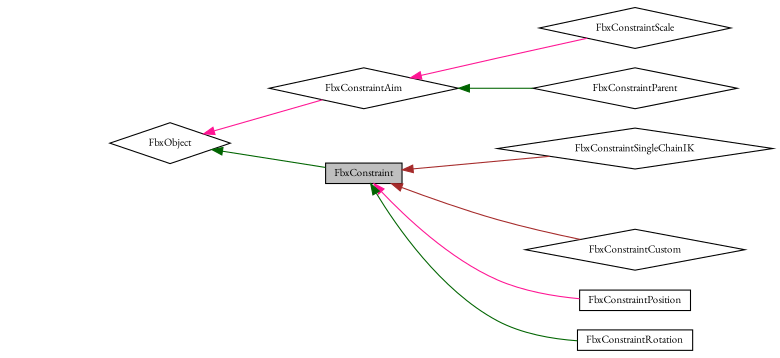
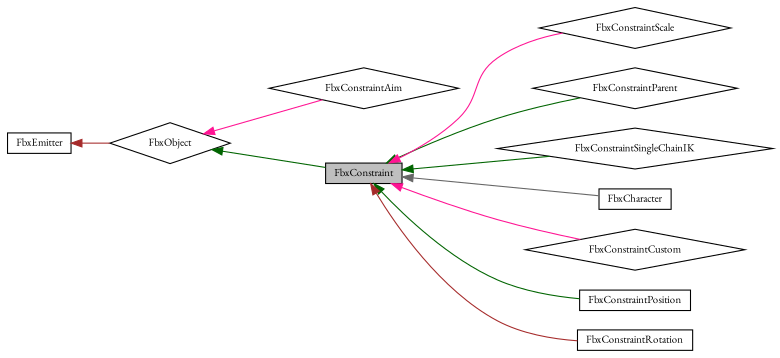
edge "FbxConstraintScale" -> "FbxConstraintAim": now "FbxConstraintScale" -> "FbxConstraint"
edge "FbxConstraintParent" -> "FbxConstraintAim": now "FbxConstraintParent" -> "FbxConstraint"
node "FbxEmitter": added
edge "FbxConstraintSingleChainIK" -> "FbxConstraint": color brown -> darkgreen
node "FbxCharacter": added
edge "FbxConstraintCustom" -> "FbxConstraint": color brown -> deeppink
edge "FbxConstraintPosition" -> "FbxConstraint": color deeppink -> darkgreen
edge "FbxConstraintRotation" -> "FbxConstraint": color darkgreen -> brown
